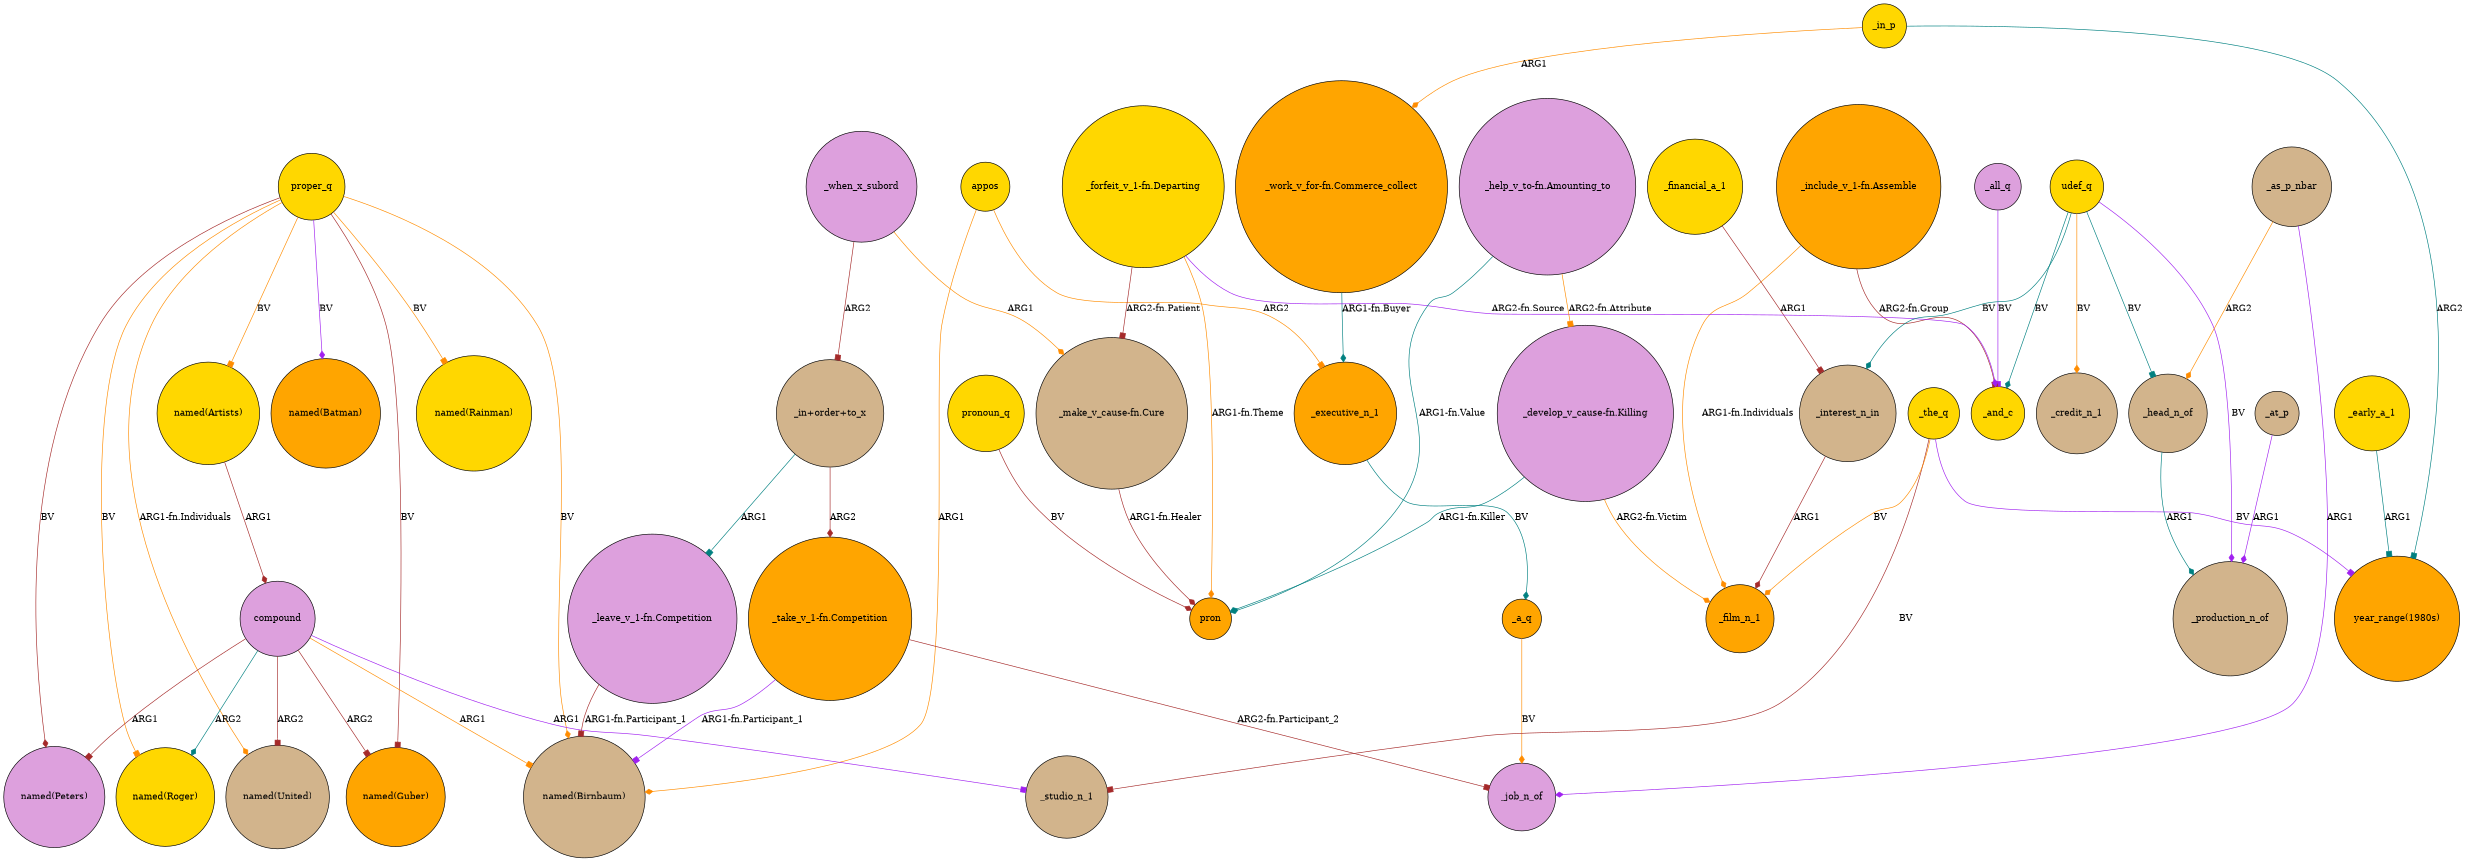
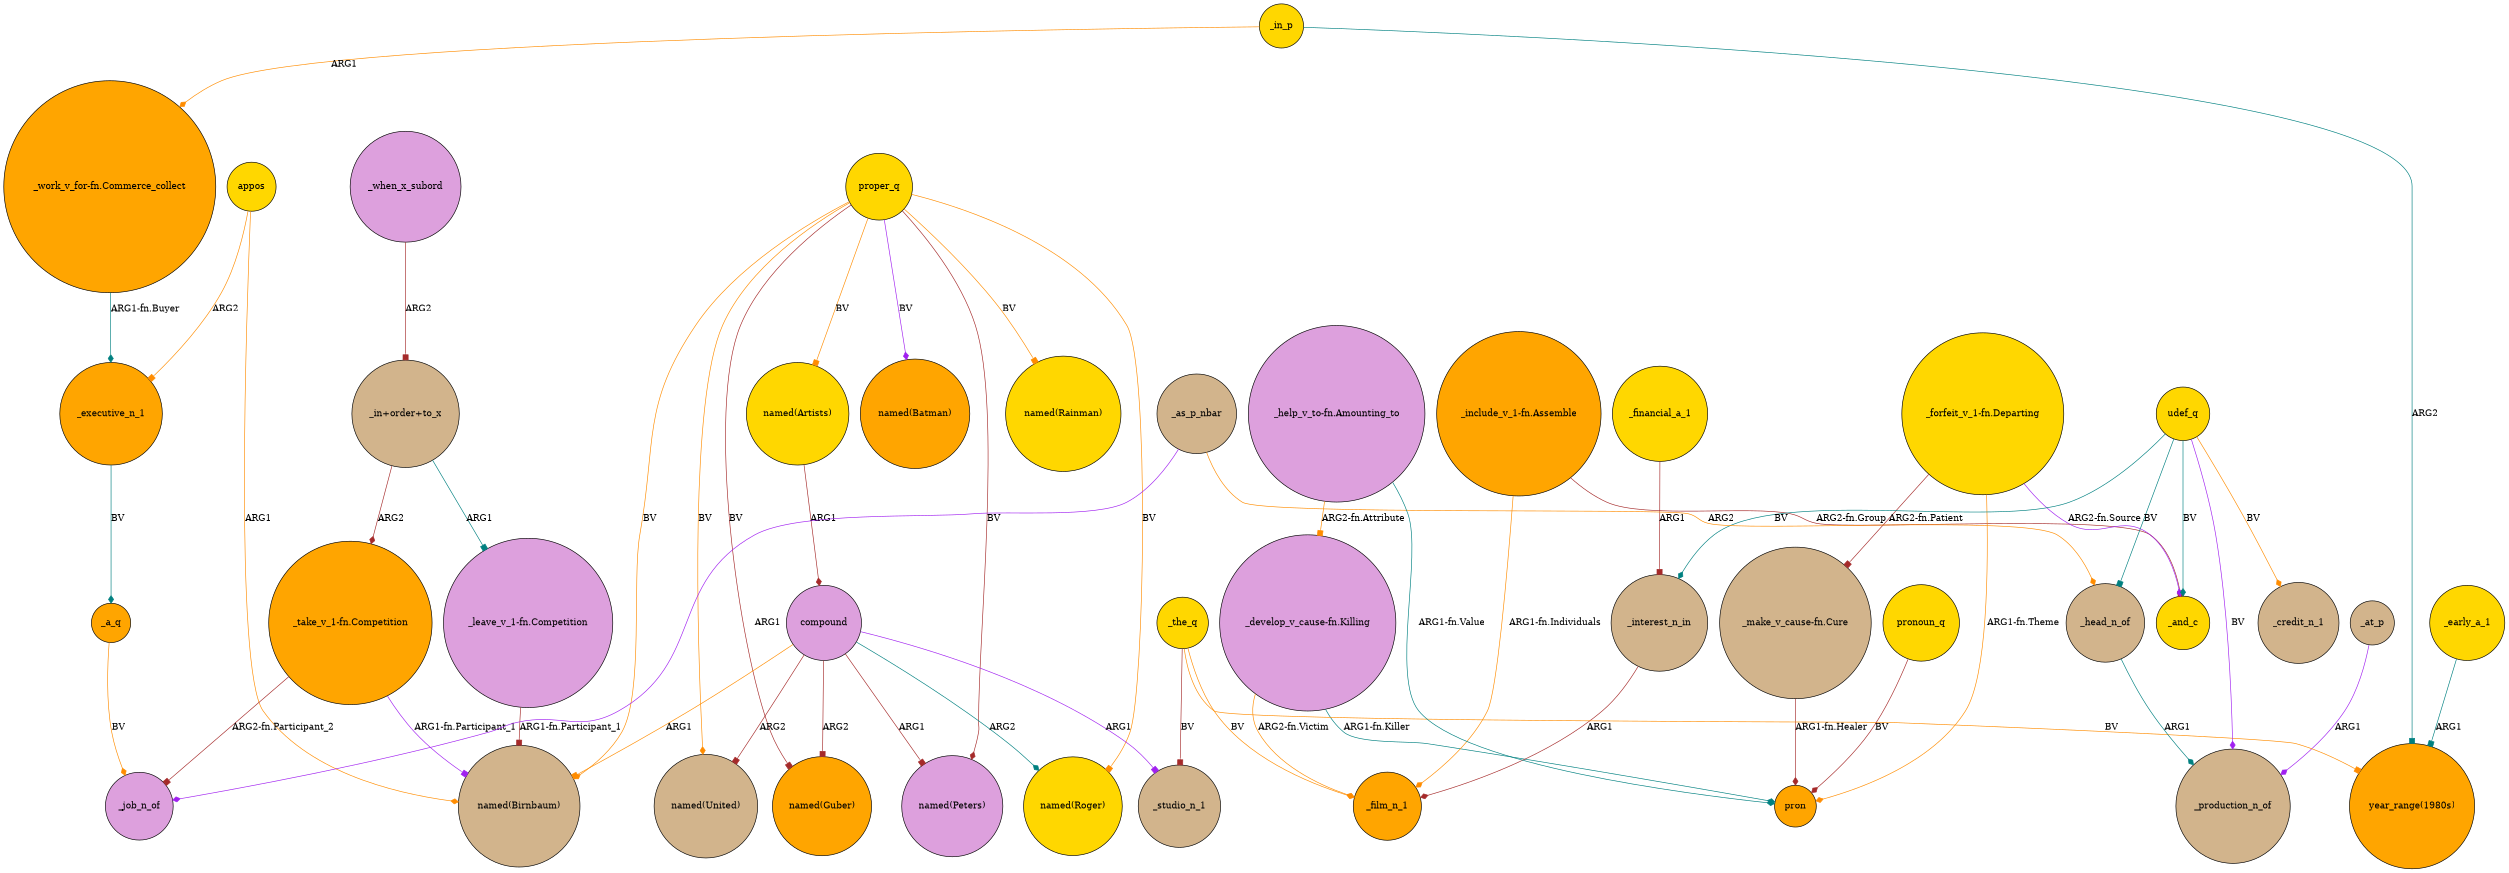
node "_all_q": removed
edge "_when_x_subord" -> "_make_v_cause-fn.Cure": removed, label "ARG1"
edge "_the_q" -> "year_range(1980s)": color purple -> darkorange
edge "proper_q" -> "named(United)": label "ARG1-fn.Individuals" -> "BV"
